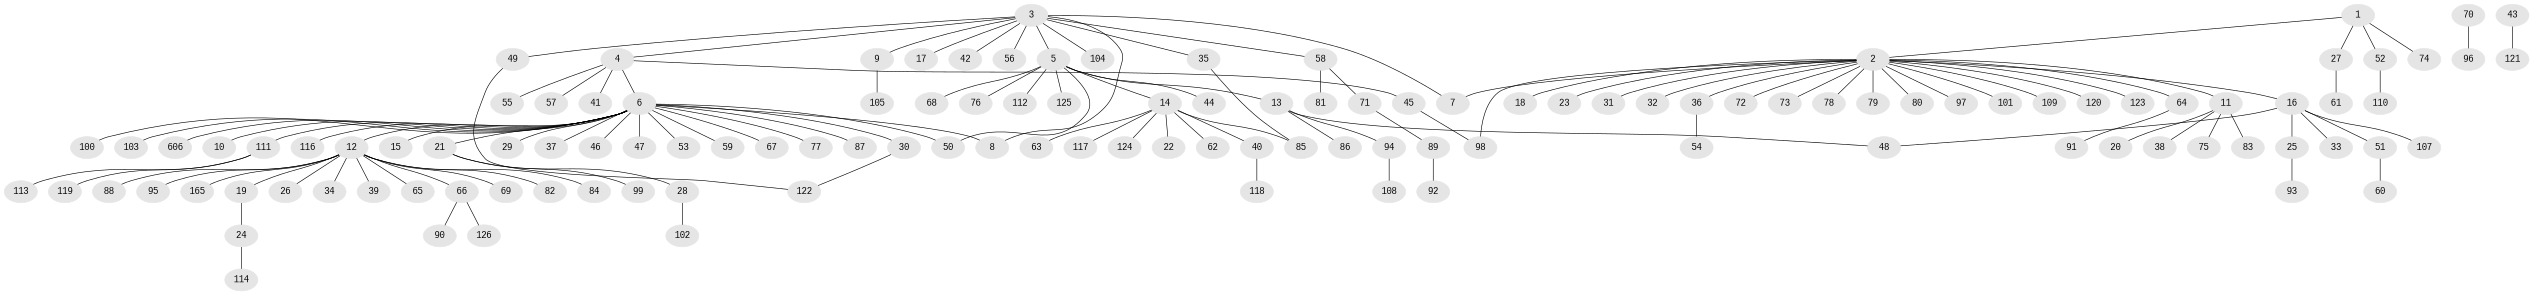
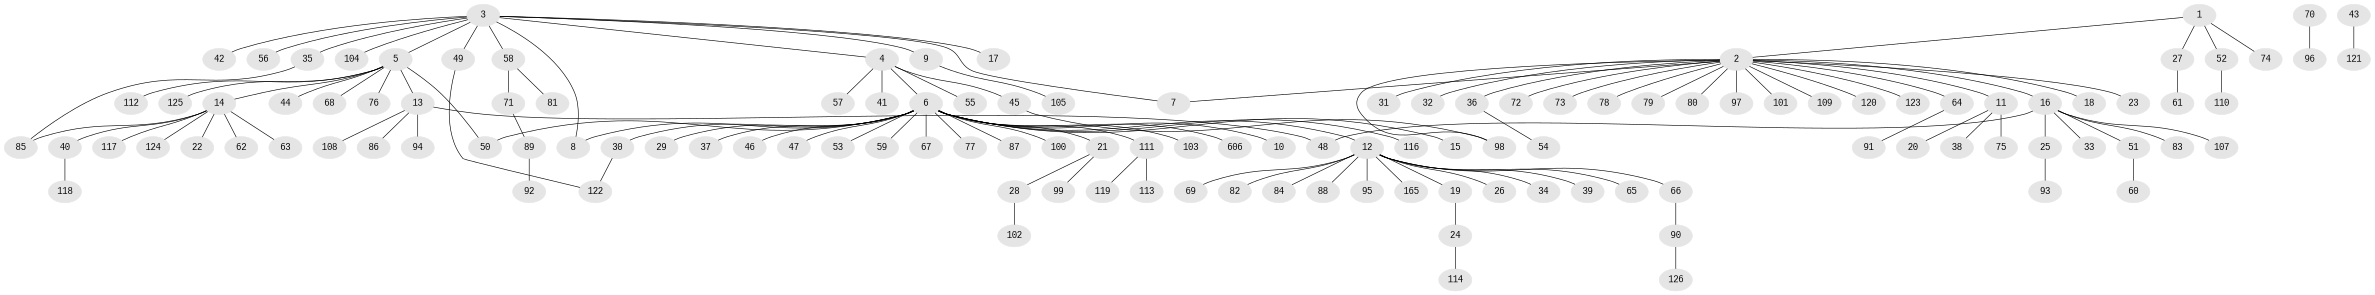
edge "11" -- "83": now "16" -- "83"
edge "94" -- "108": now "13" -- "108"
edge "66" -- "126": now "90" -- "126"
